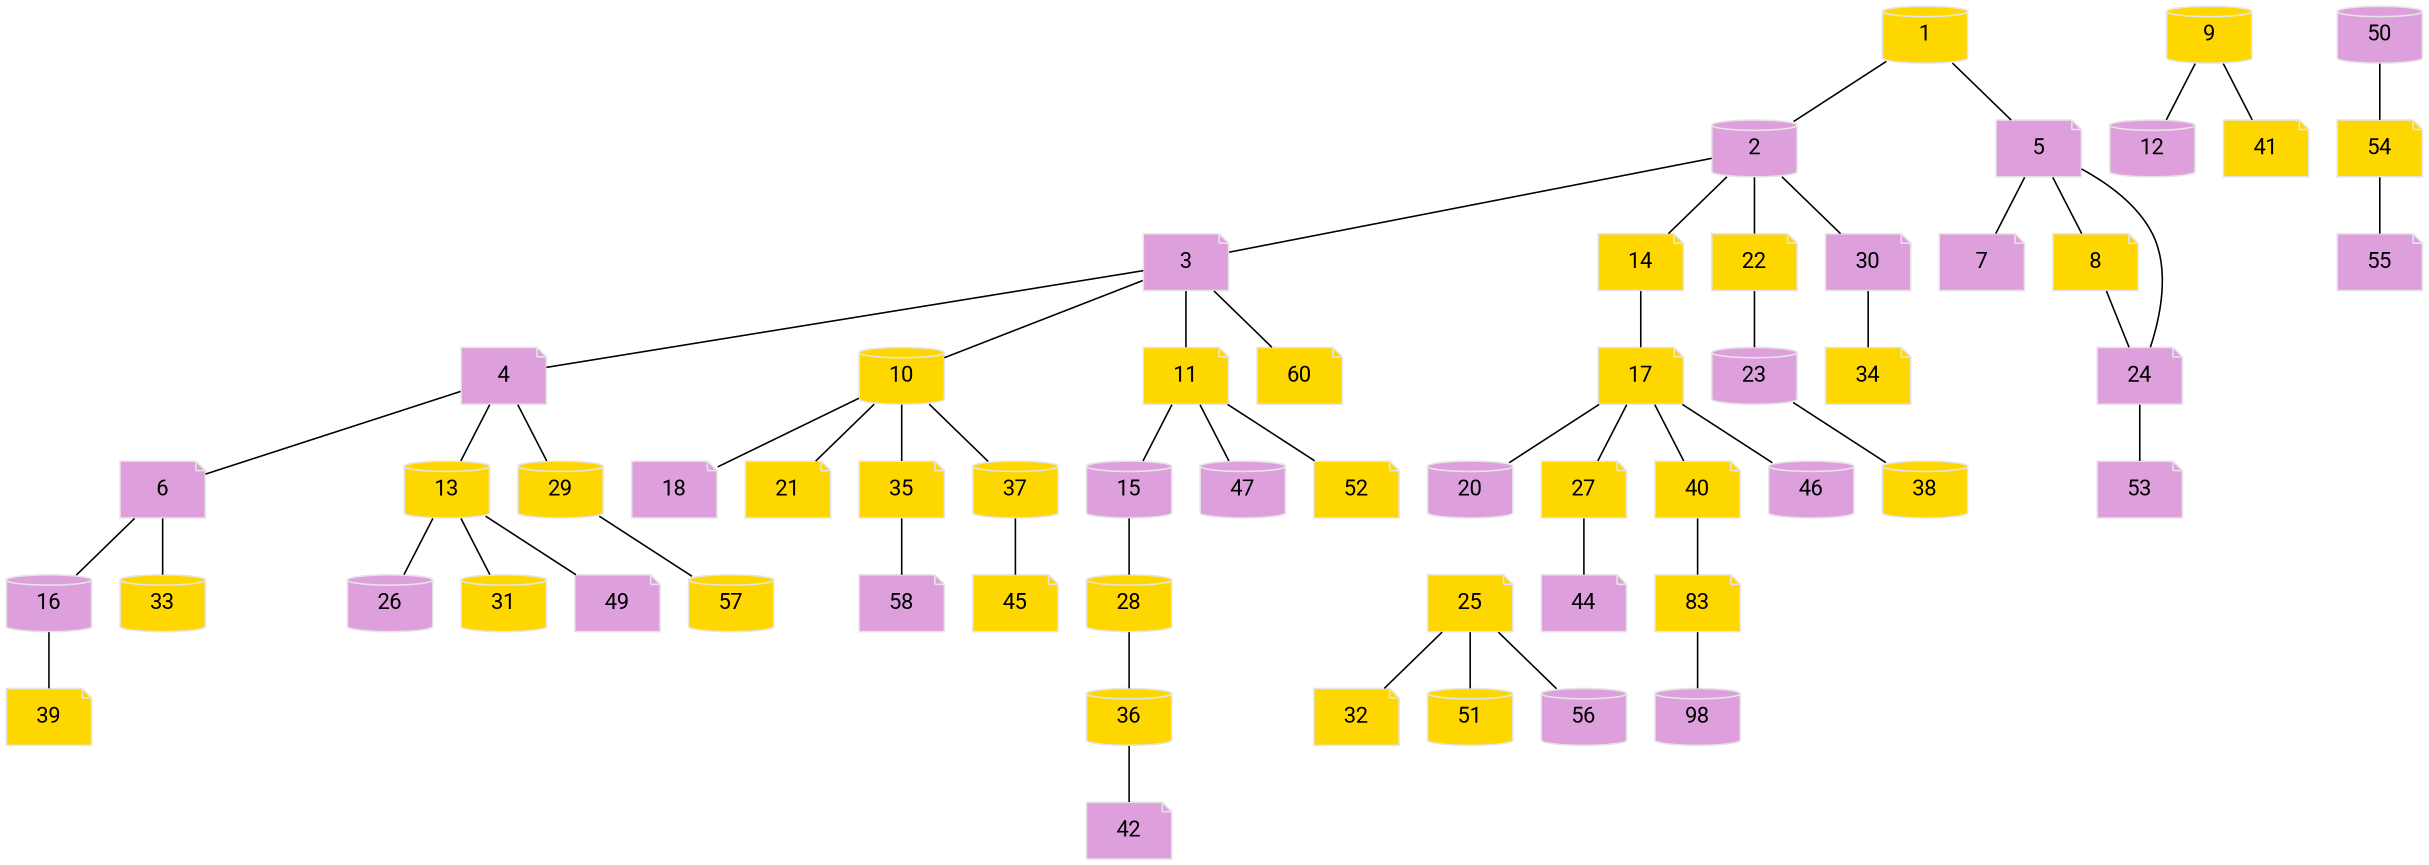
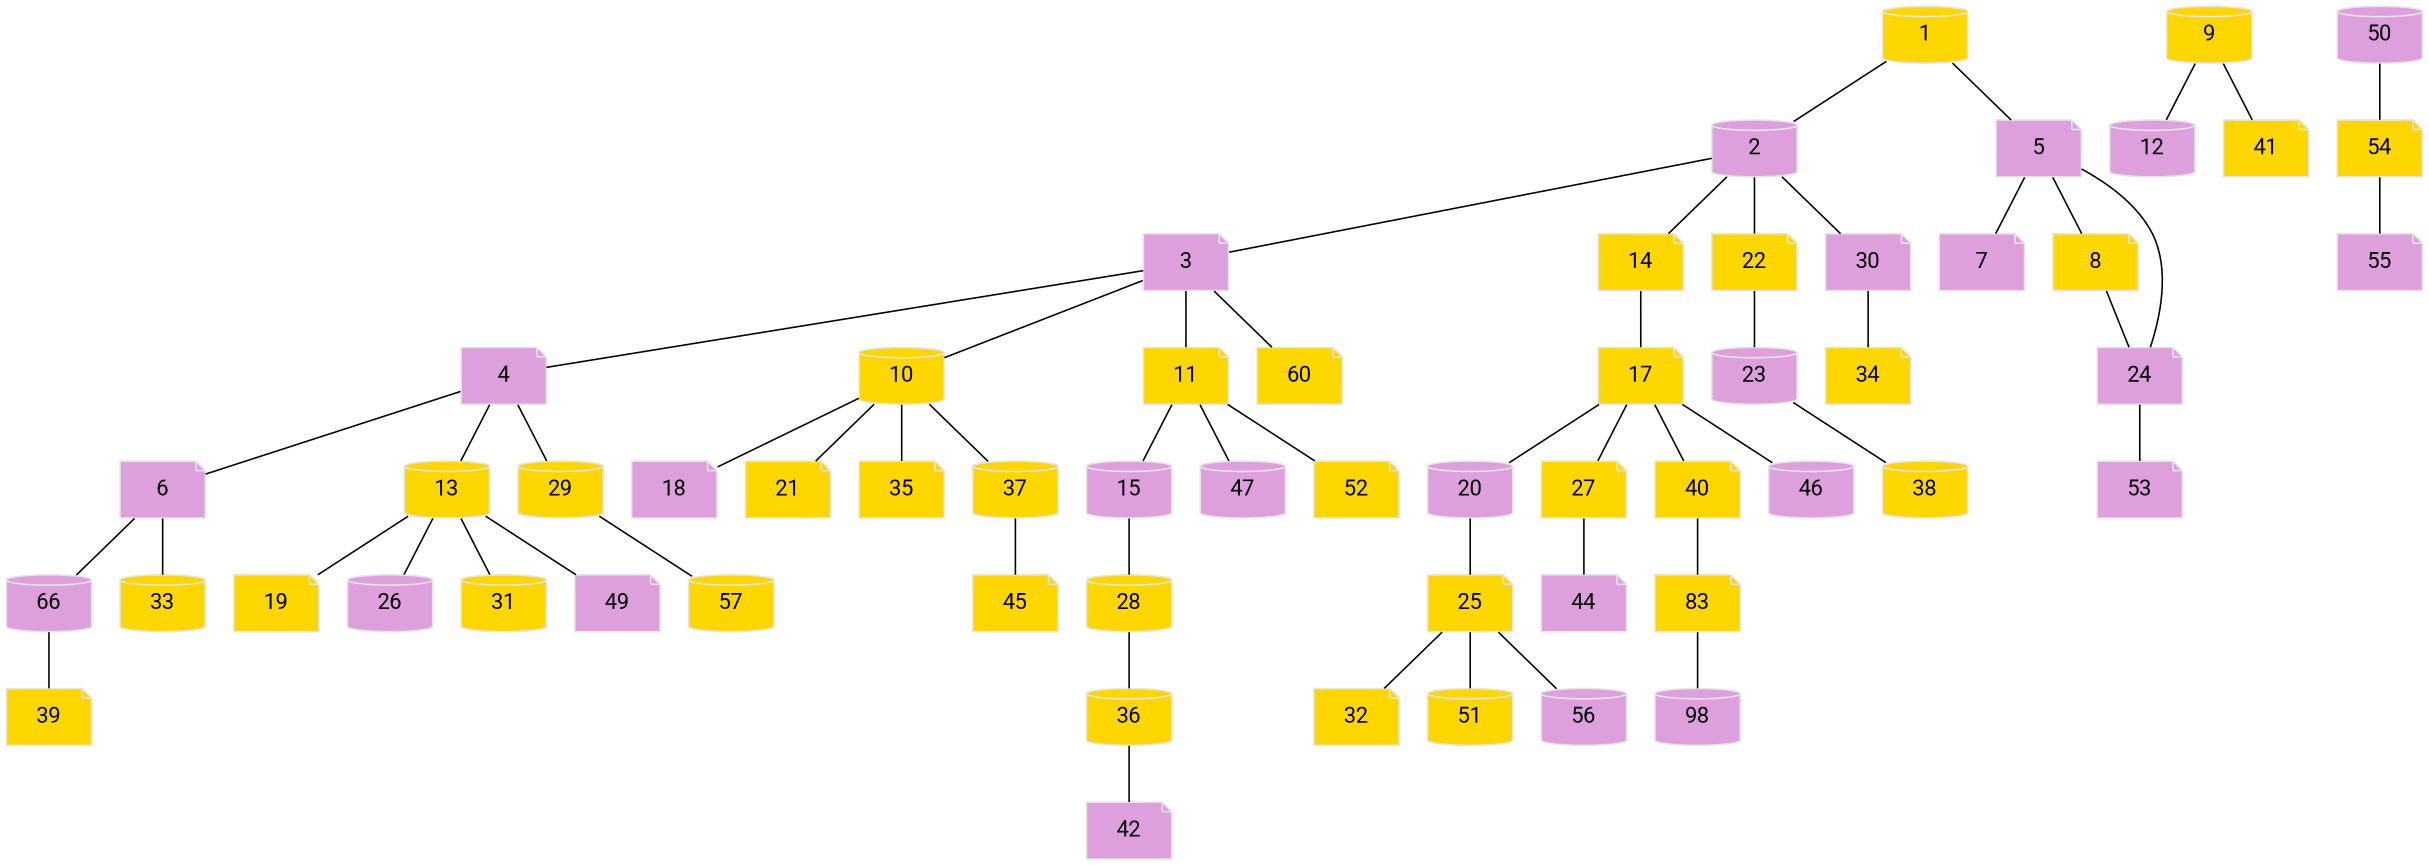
edge "20" -- "25": added
node "16": label "16" -> "66"
node "19": added
node "58": removed
